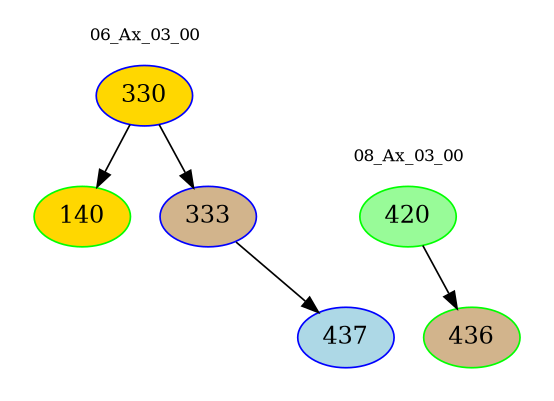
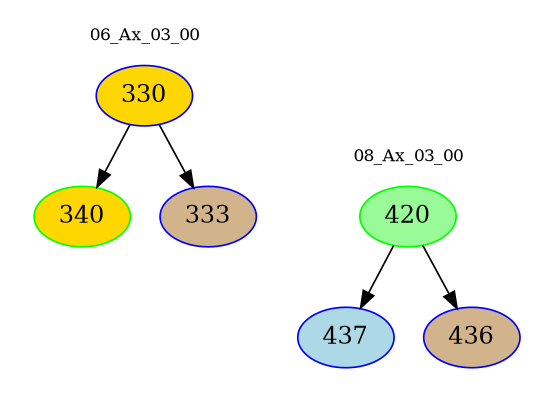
node "140": label "140" -> "340"
edge "333" -> "437": now "420" -> "437"
node "436": color green -> blue
